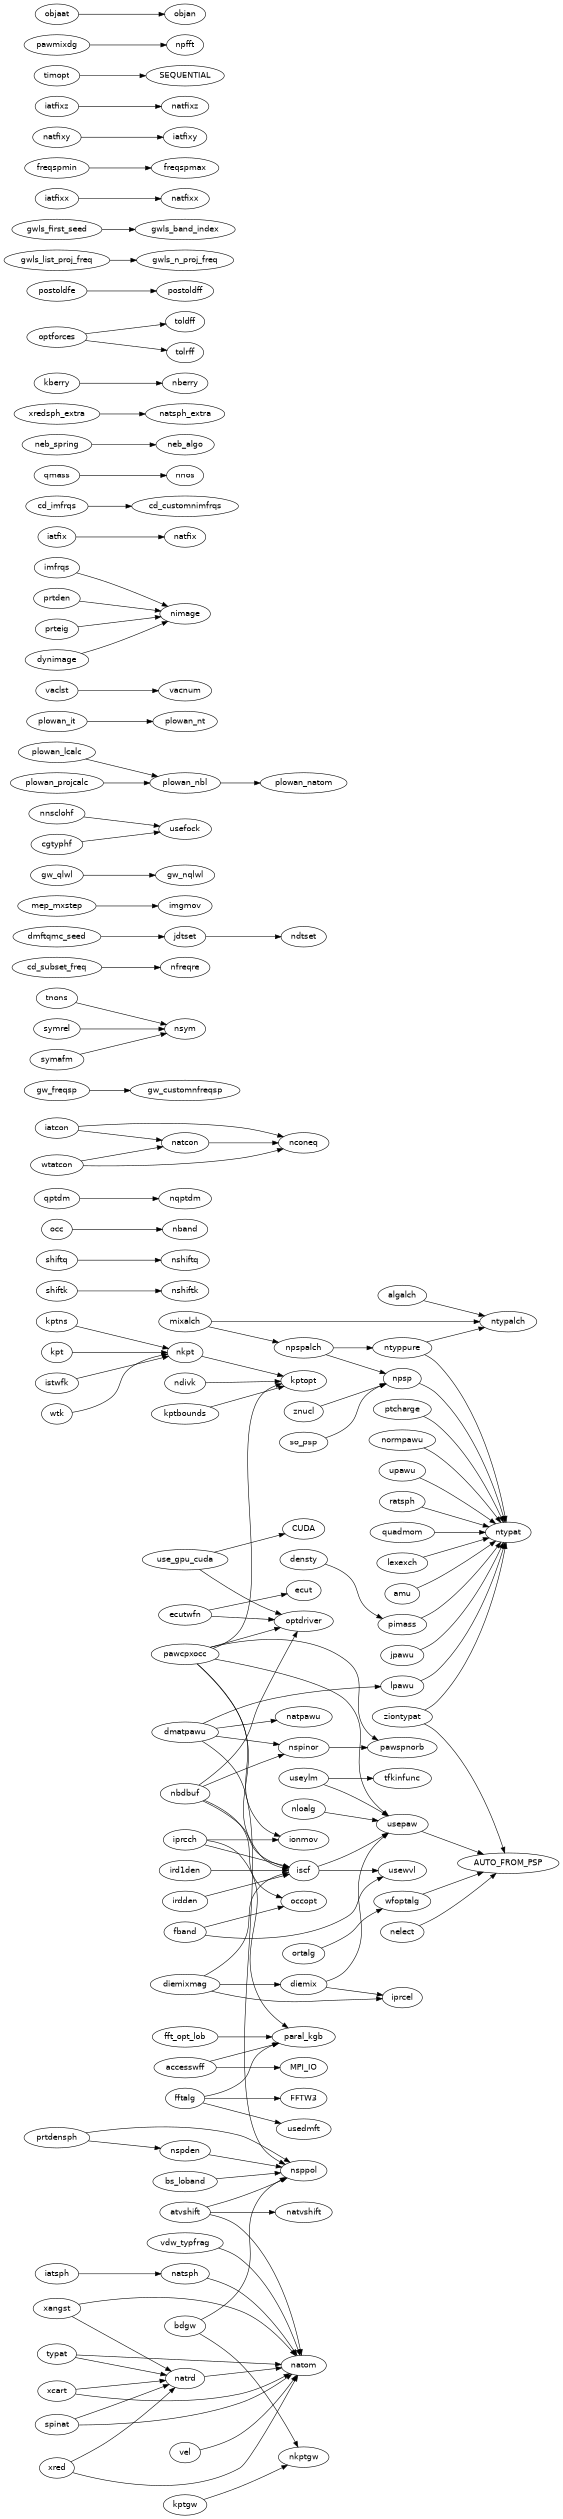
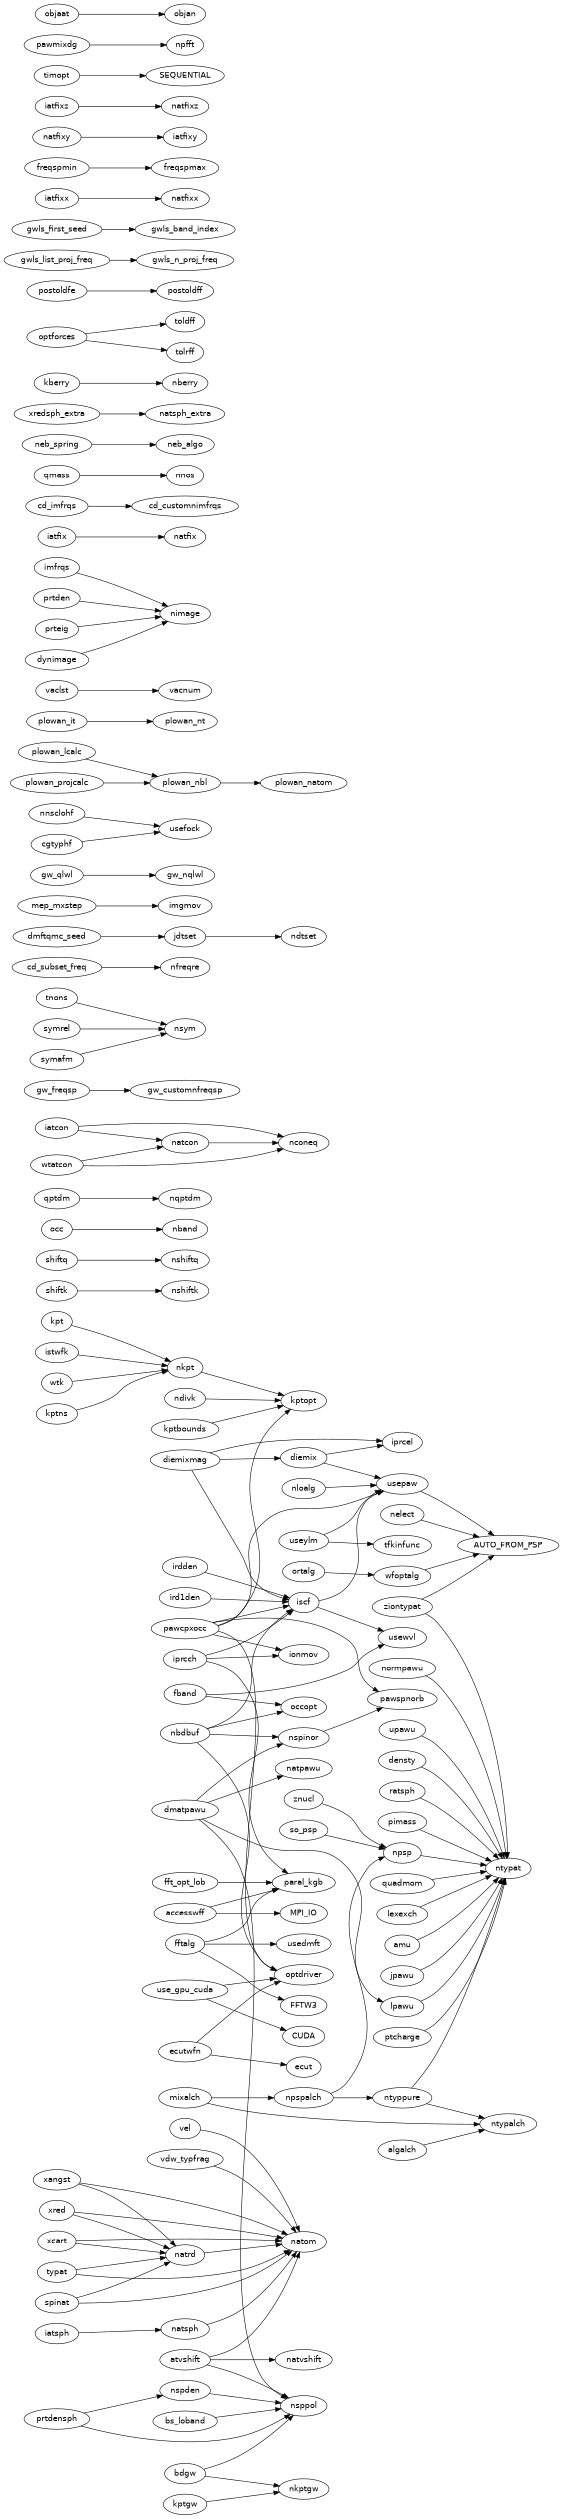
edge "densty" -> "pimass": now "densty" -> "ntypat"
